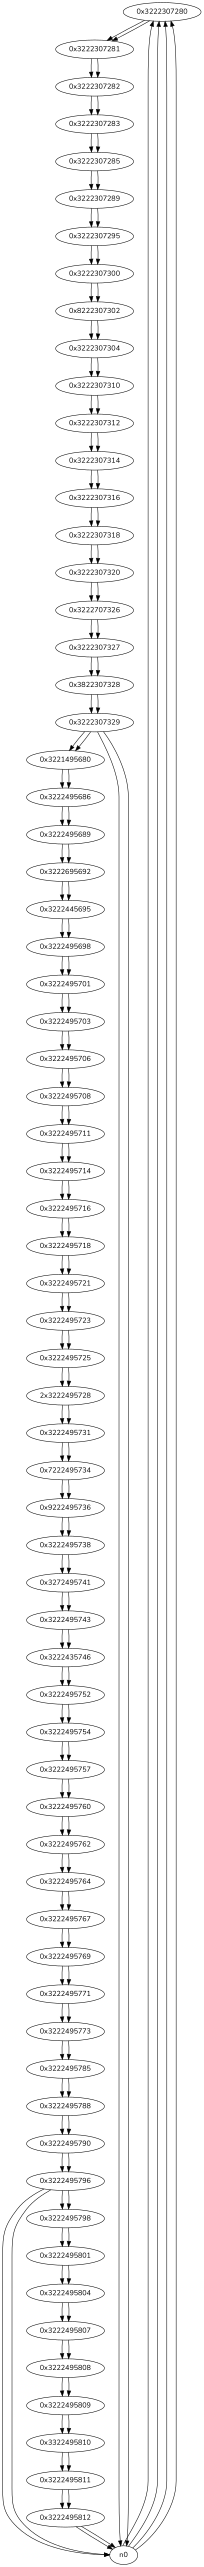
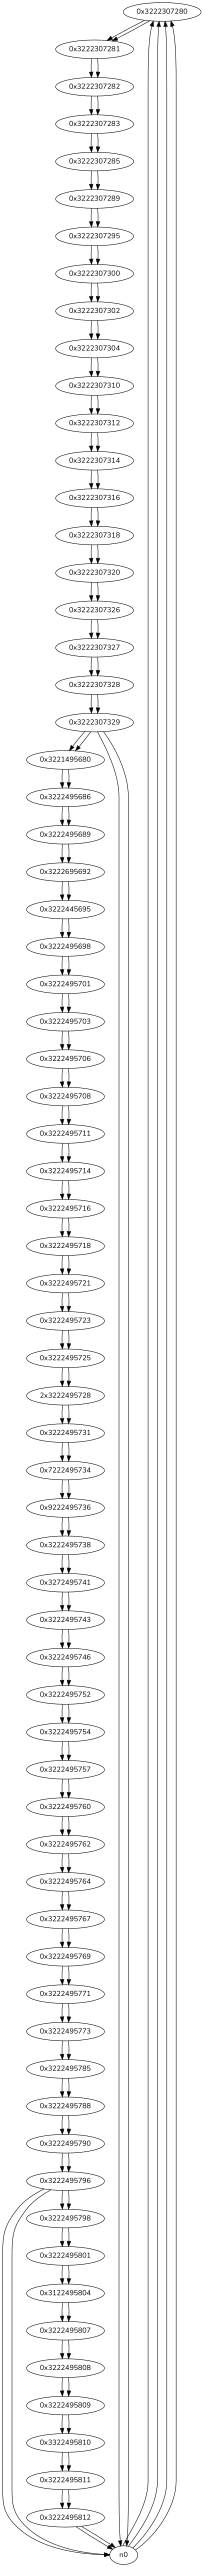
node "0x8222307302": label "0x8222307302" -> "0x3222307302"
node "0x3222707326": label "0x3222707326" -> "0x3222307326"
node "0x3822307328": label "0x3822307328" -> "0x3222307328"
node "0x3222435746": label "0x3222435746" -> "0x3222495746"
node "0x3222495804": label "0x3222495804" -> "0x3122495804"
